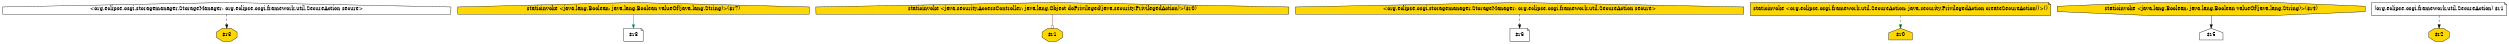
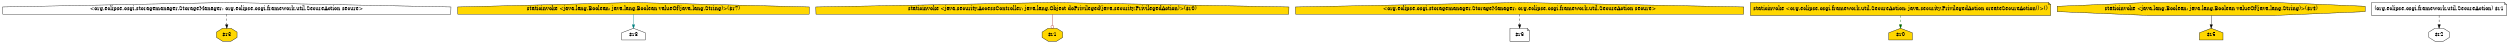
node "$r8": shape note -> house
node "$r5": fillcolor white -> gold
node "$r2": fillcolor gold -> white
